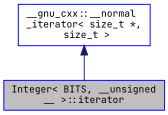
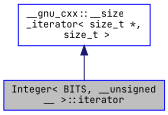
node "__gnu_cxx::__normal _iterator< size_t *, size_t >": label "__gnu_cxx::__normal _iterator< size_t *, size_t >" -> "__gnu_cxx::__size _iterator< size_t *, size_t >"
